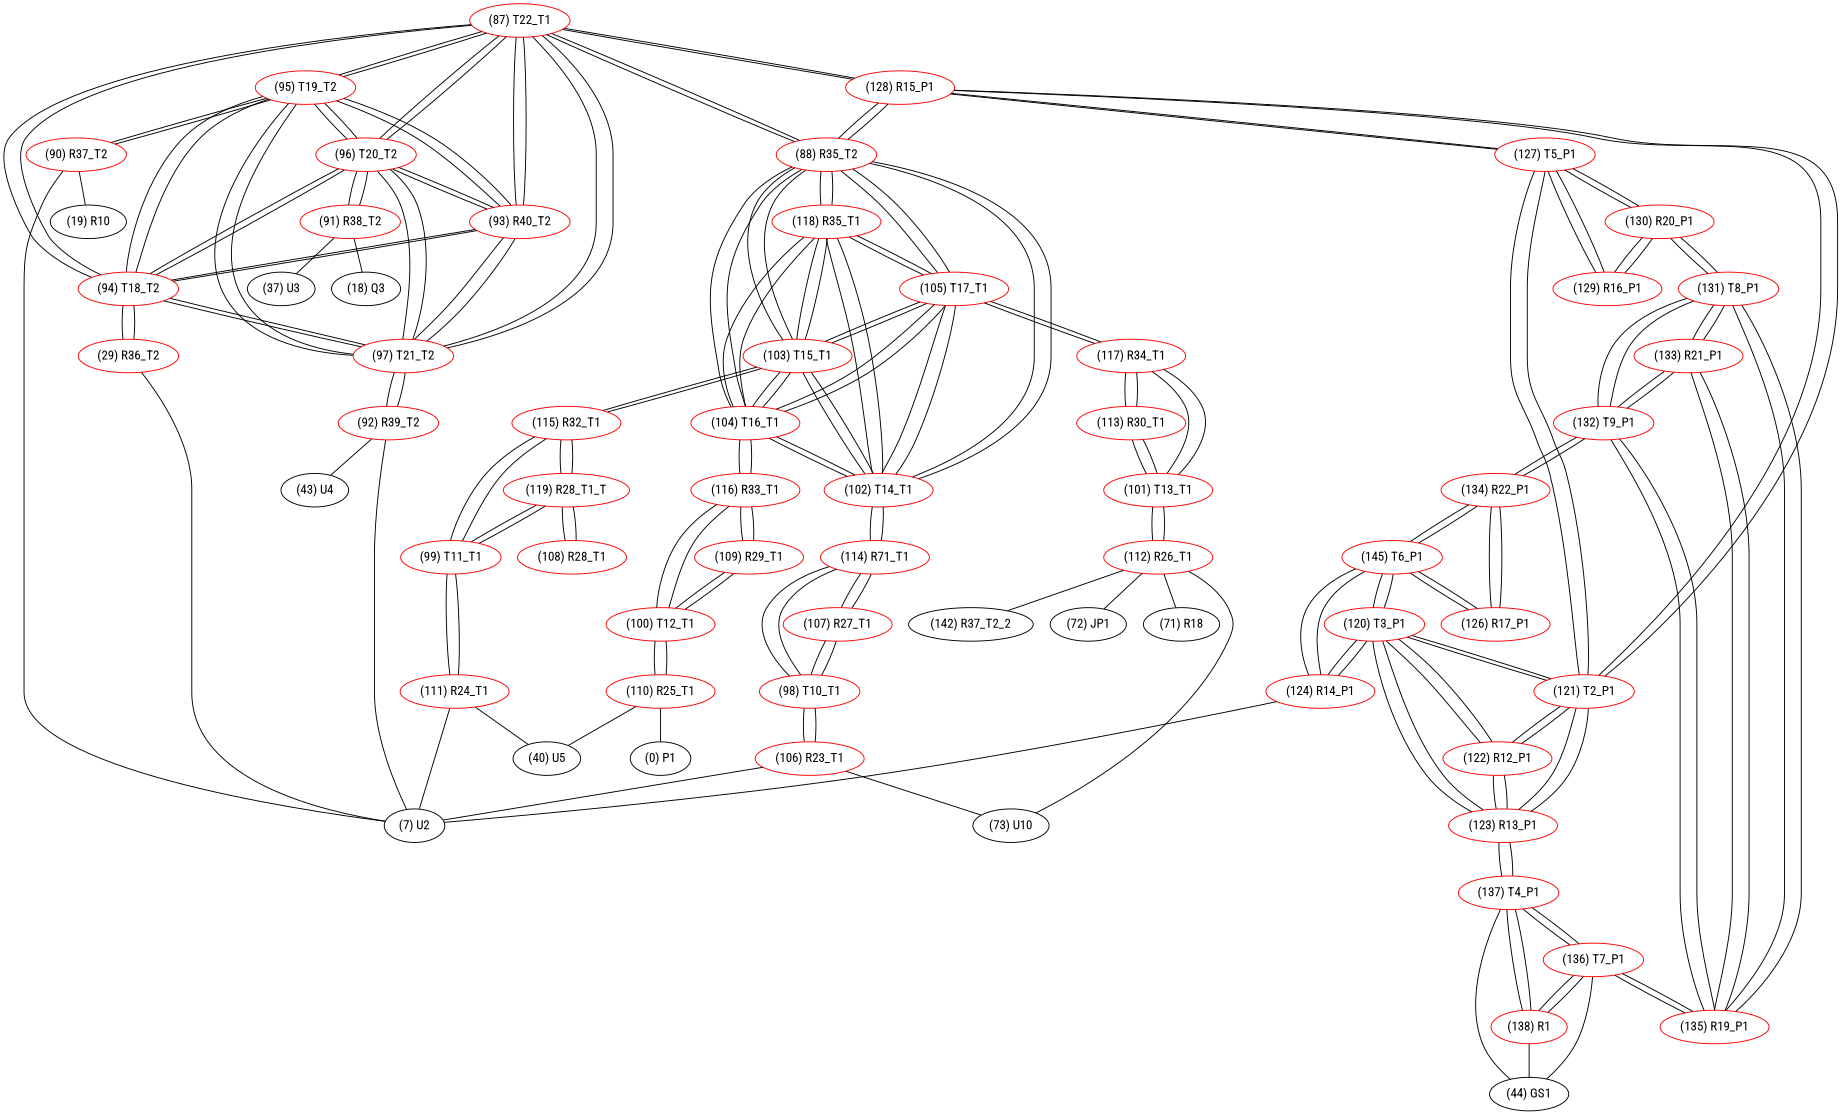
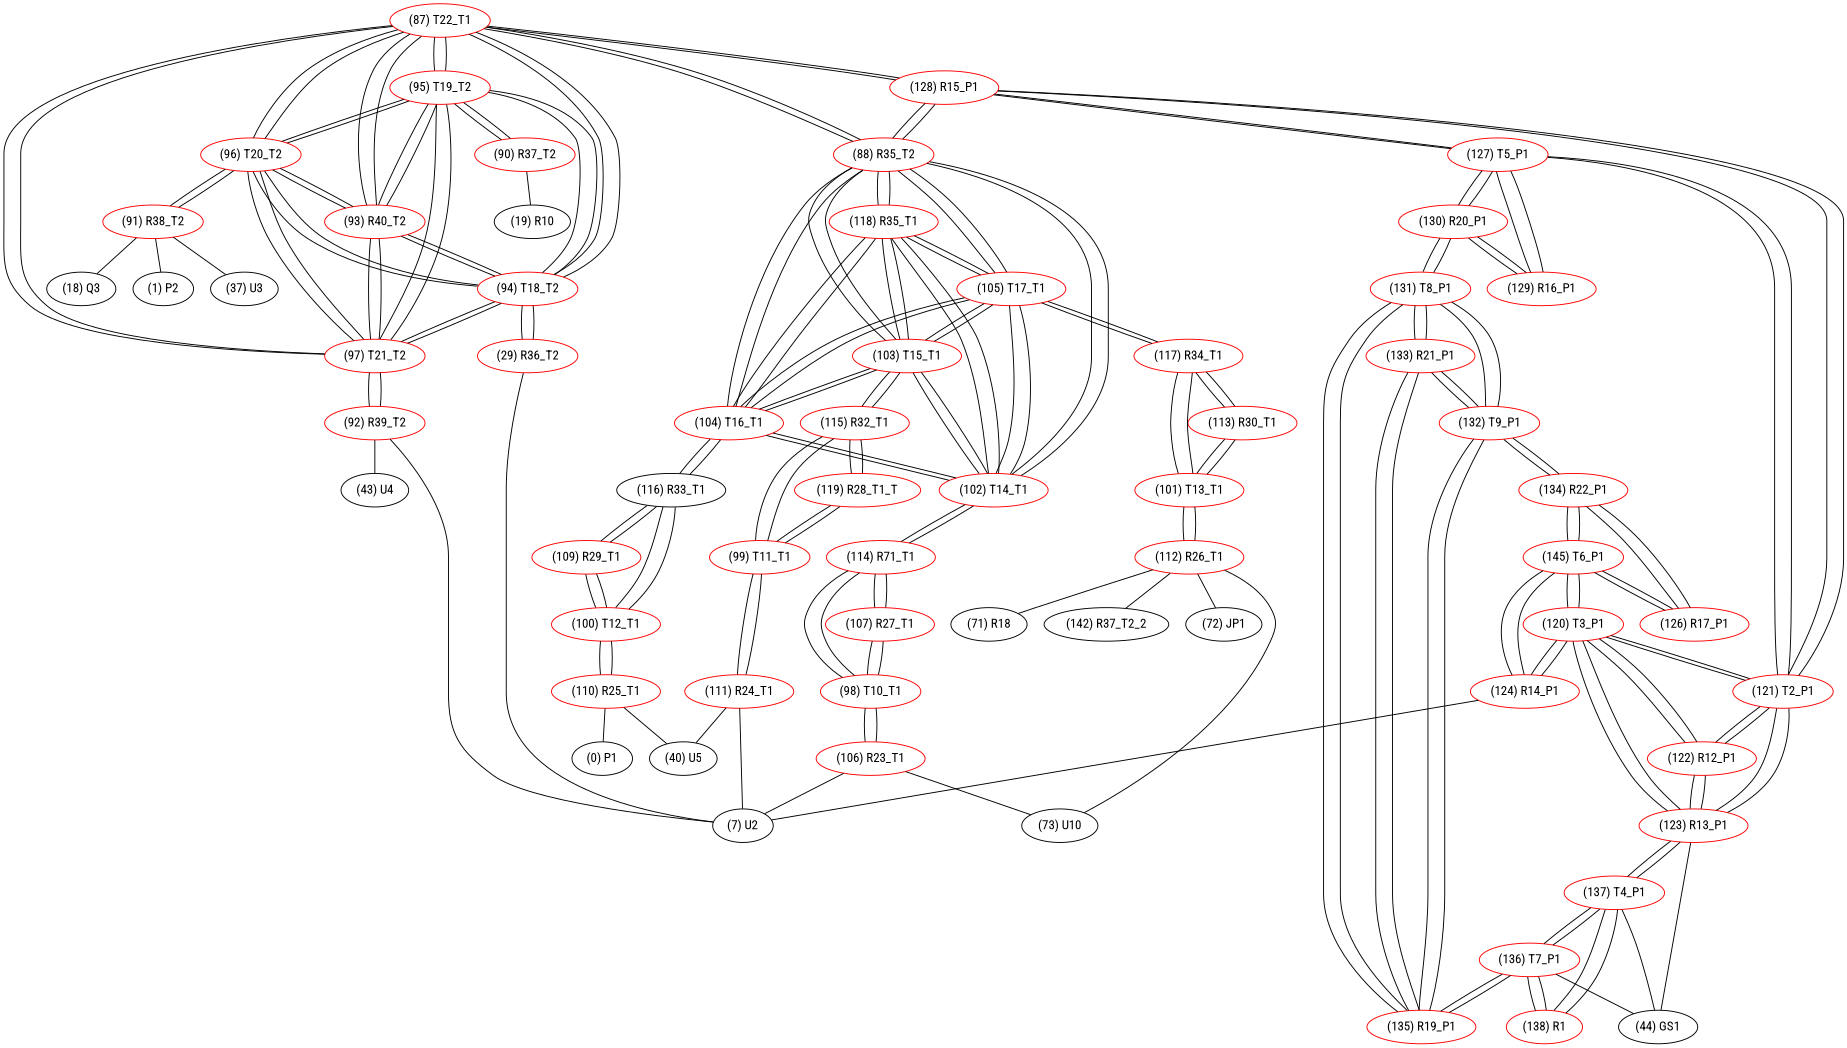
node "(1) P2": added
node "(116) R33_T1": color red -> black
node "(108) R28_T1": removed
edge "(90) R37_T2" -- "(7) U2": removed
edge "(138) R1" -- "(44) GS1": now "(123) R13_P1" -- "(44) GS1"
